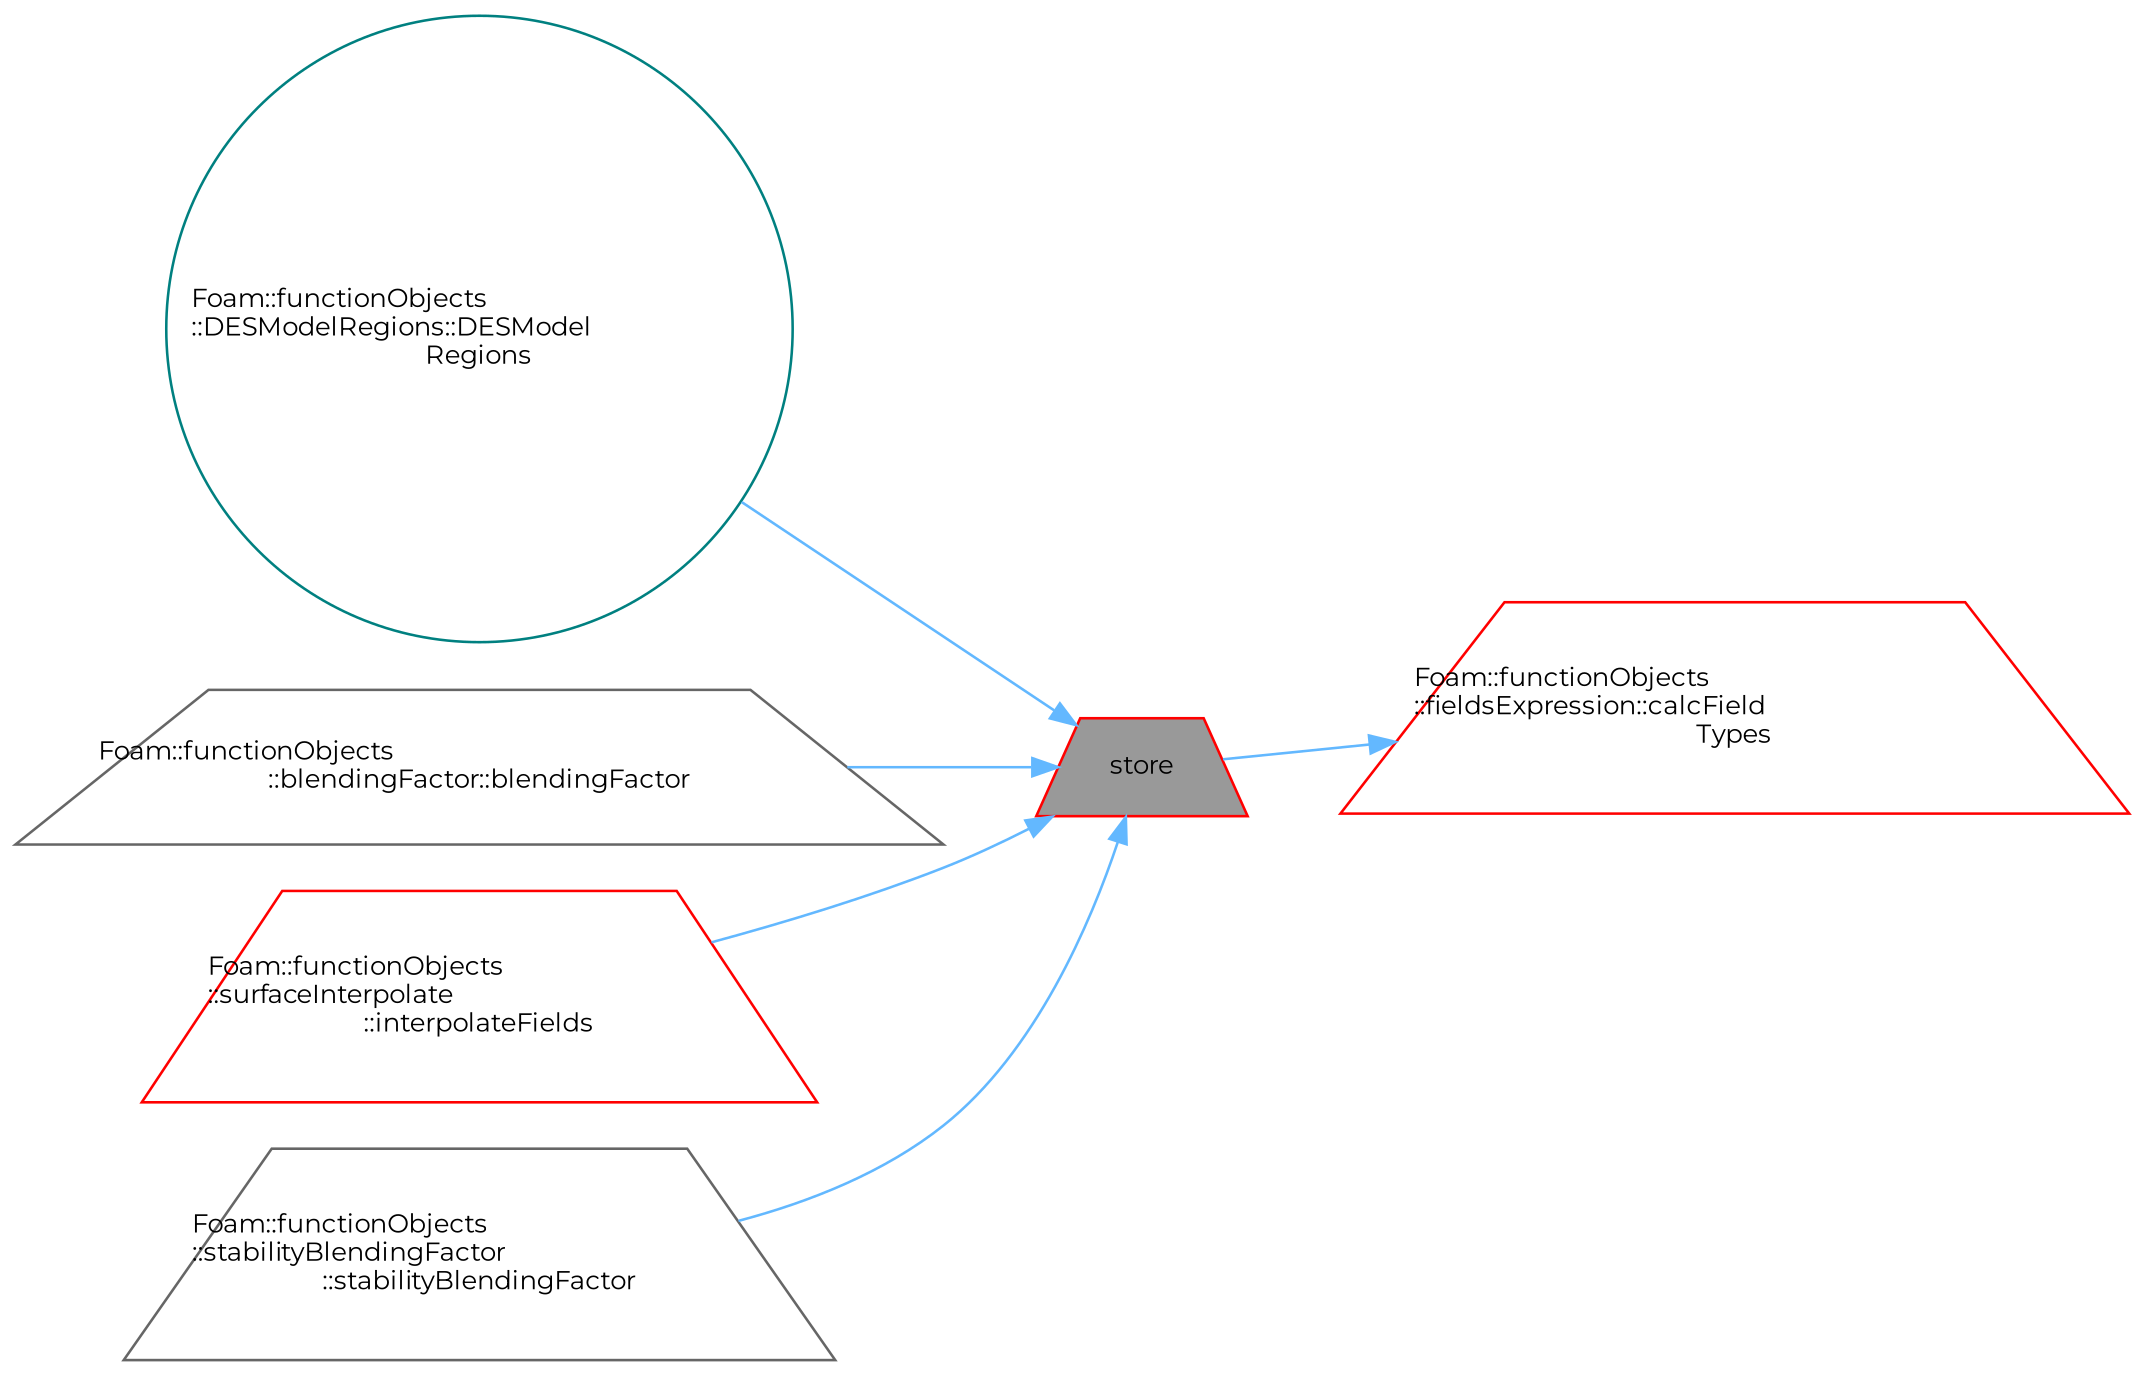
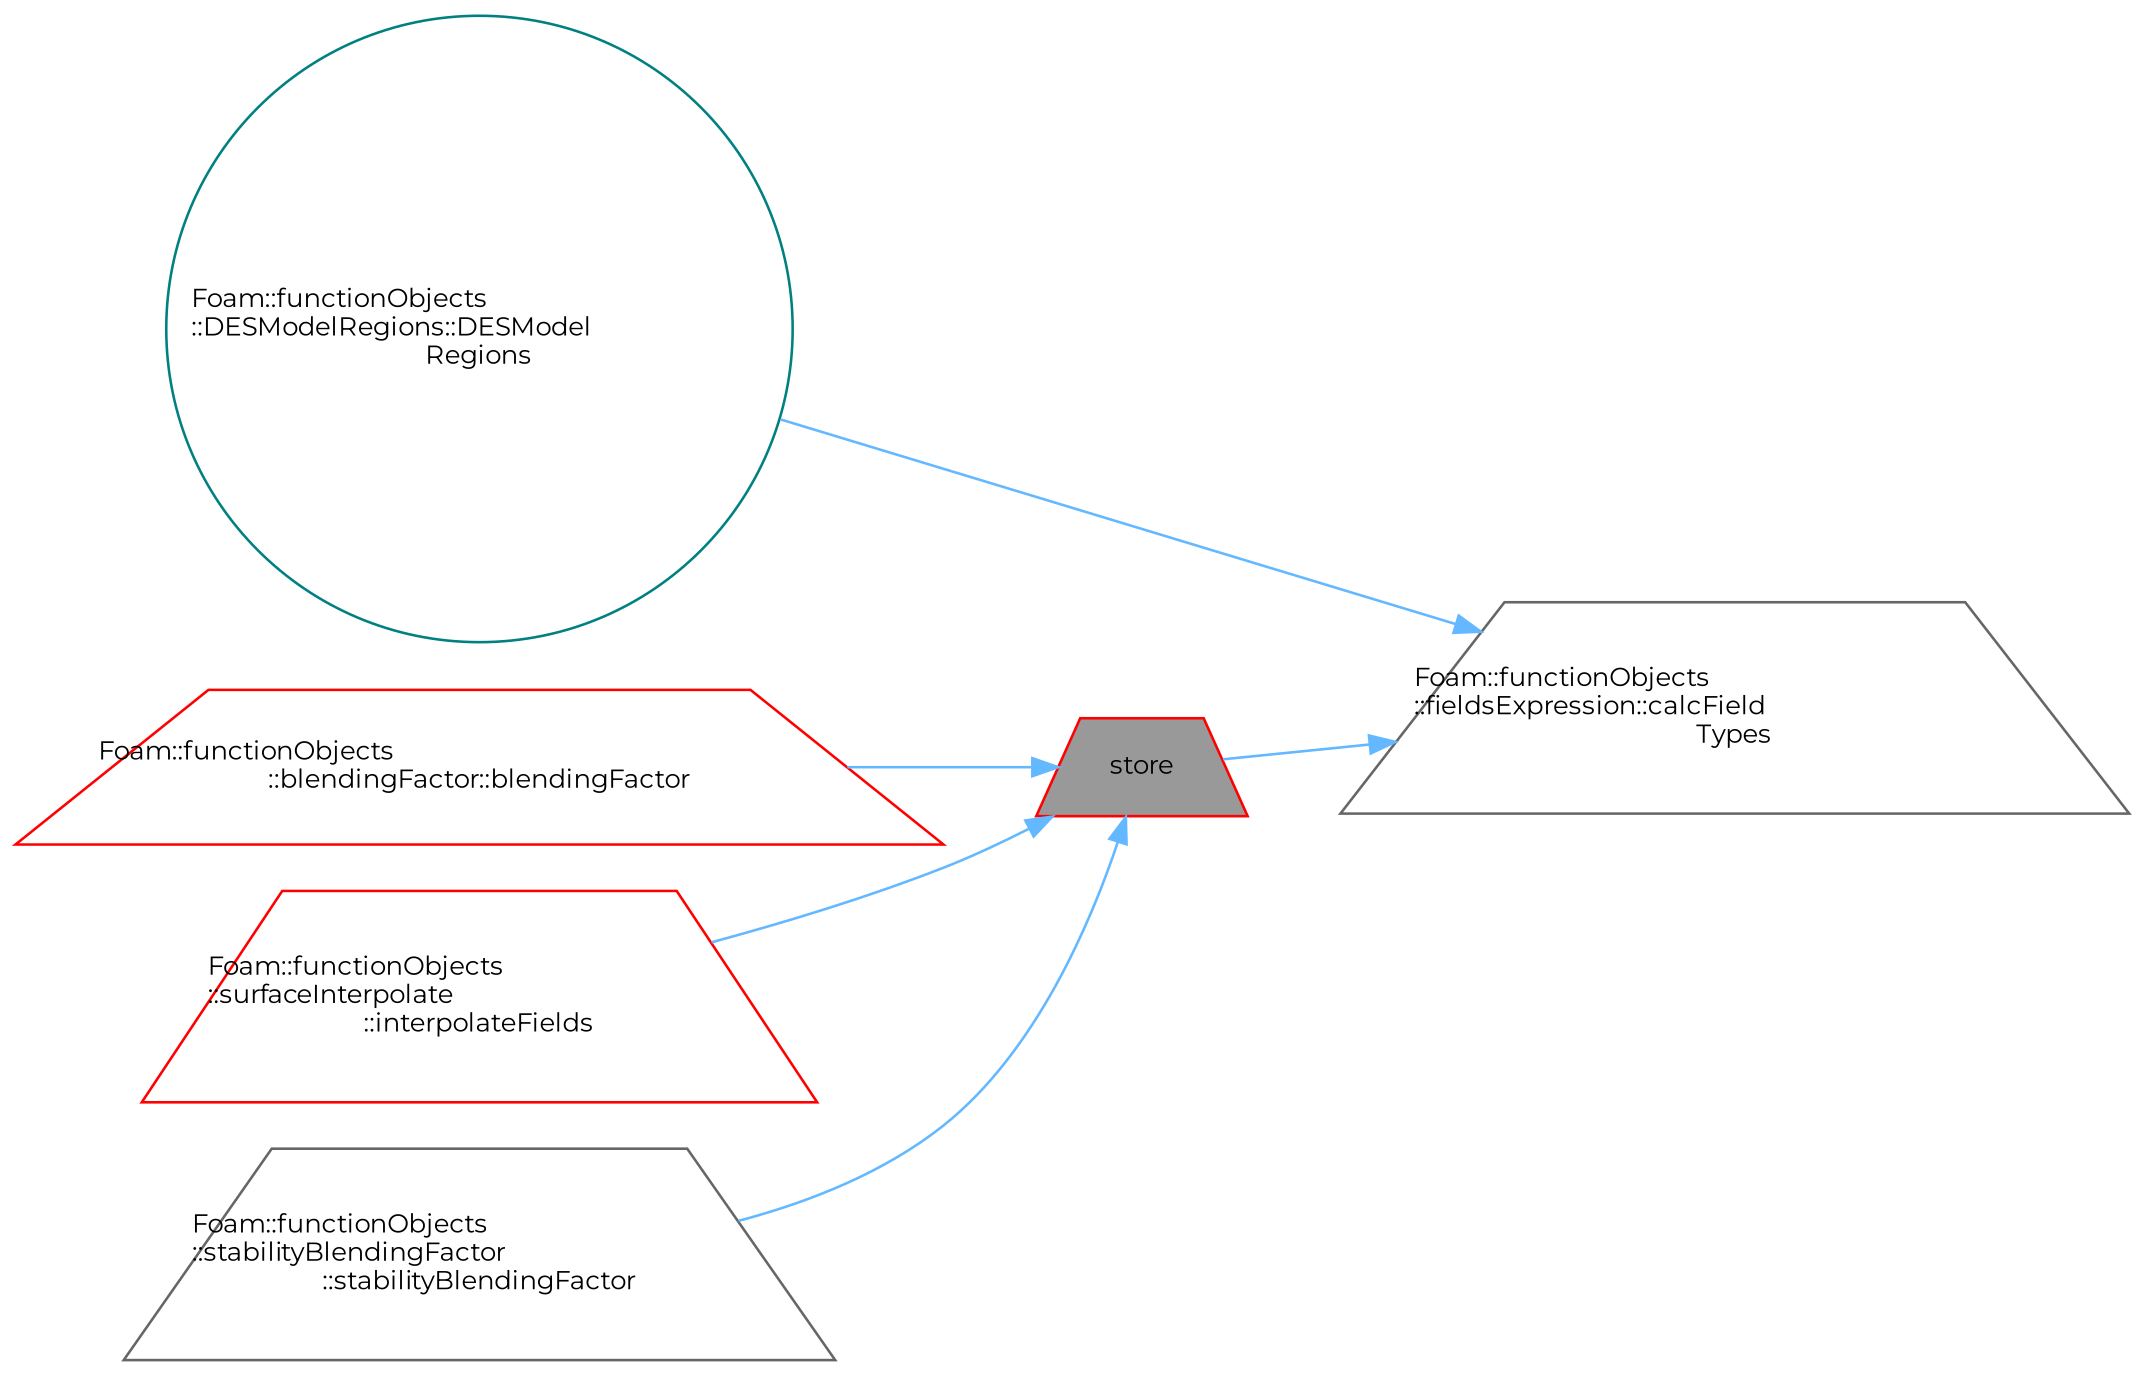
edge "Foam::functionObjects ::DESModelRegions::DESModel Regions" -> "store": now "Foam::functionObjects ::DESModelRegions::DESModel Regions" -> "Foam::functionObjects ::fieldsExpression::calcField Types"
node "Foam::functionObjects ::fieldsExpression::calcField Types": color red -> gray40
node "Foam::functionObjects ::blendingFactor::blendingFactor": color gray40 -> red
